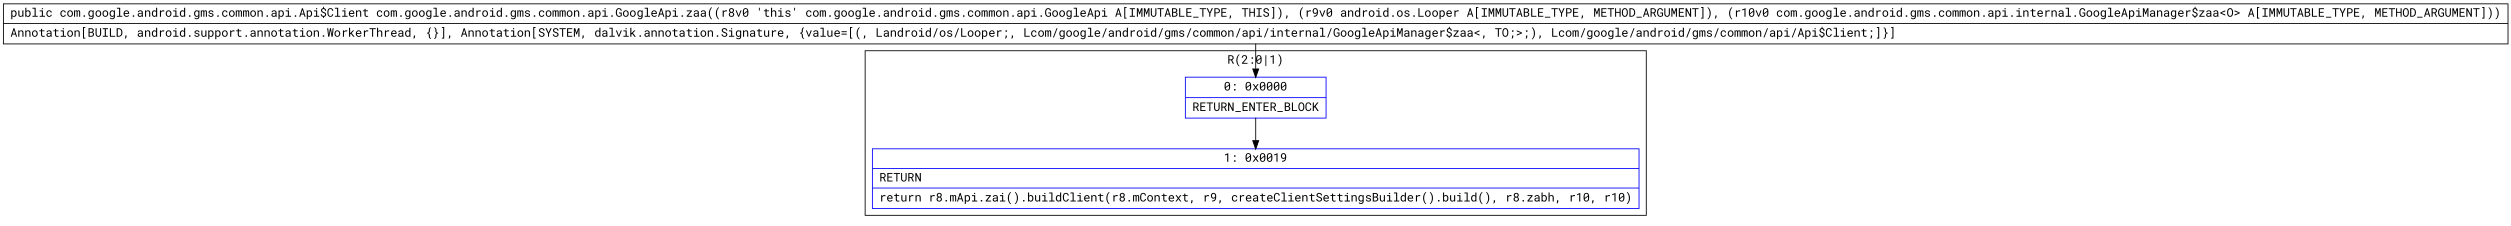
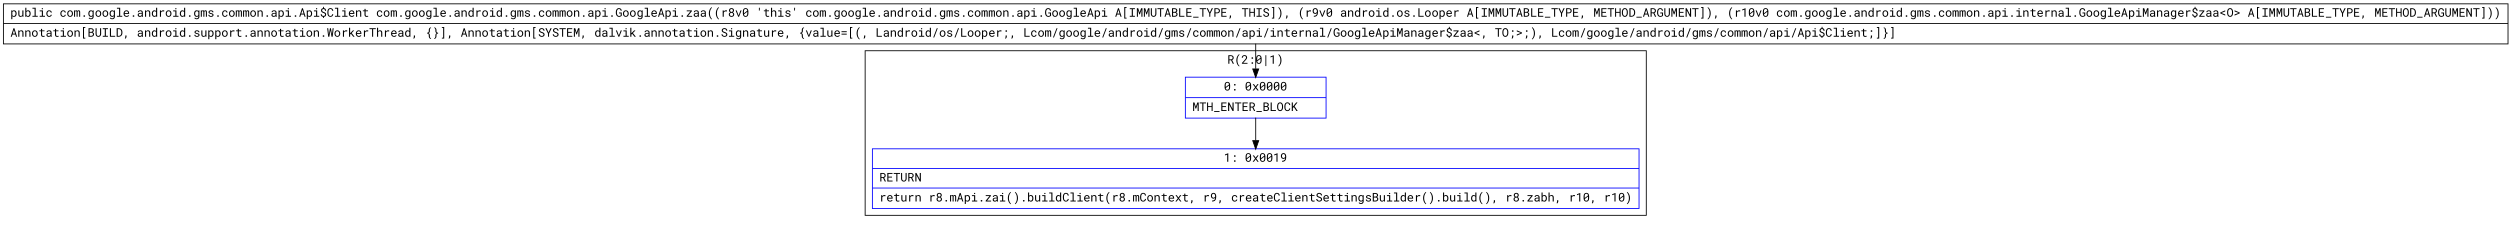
node "0: 0x0000": text "RETURN_ENTER_BLOCK" -> "MTH_ENTER_BLOCK"
